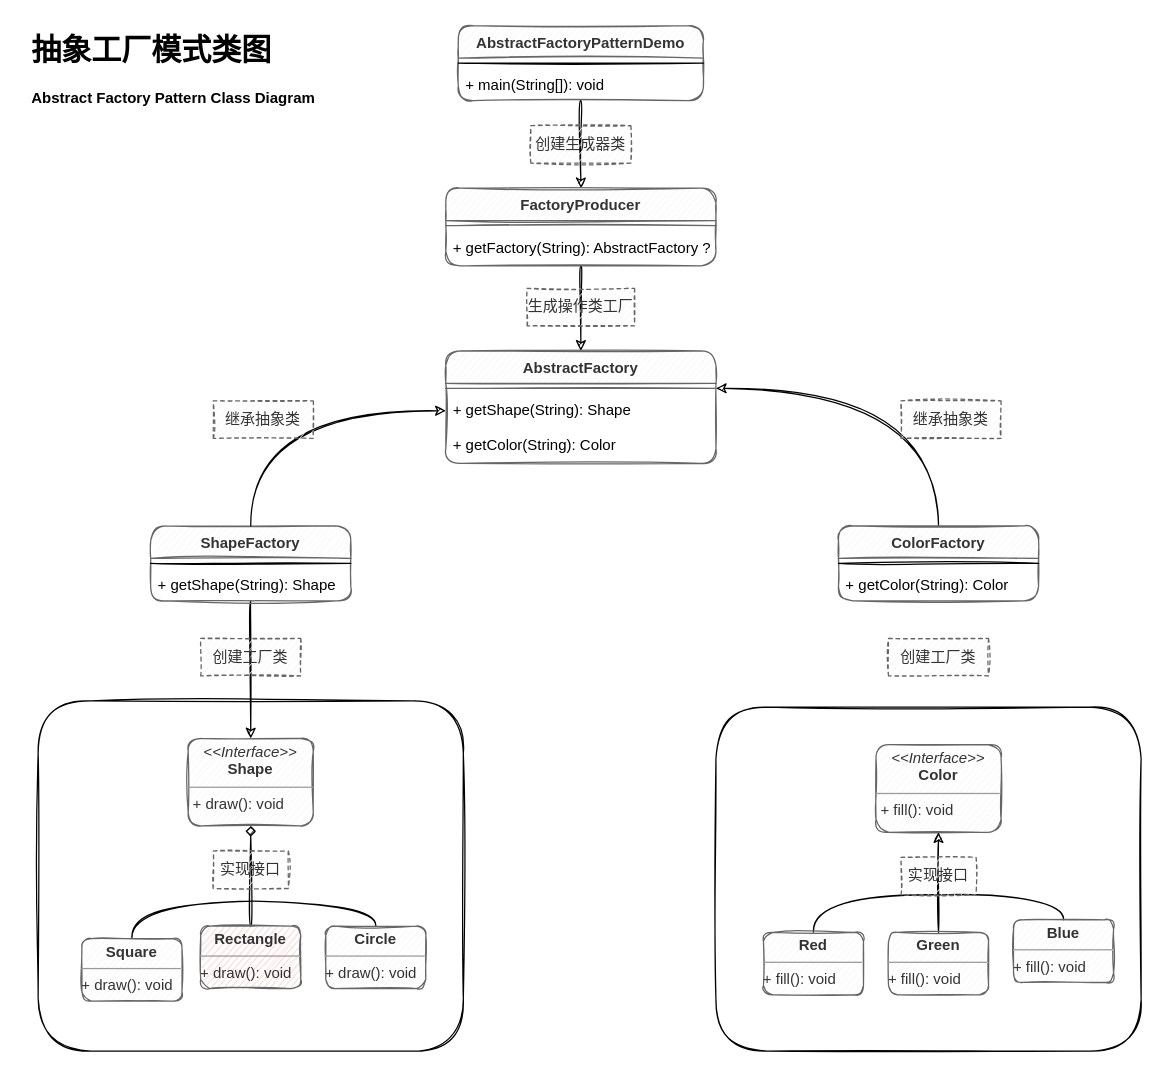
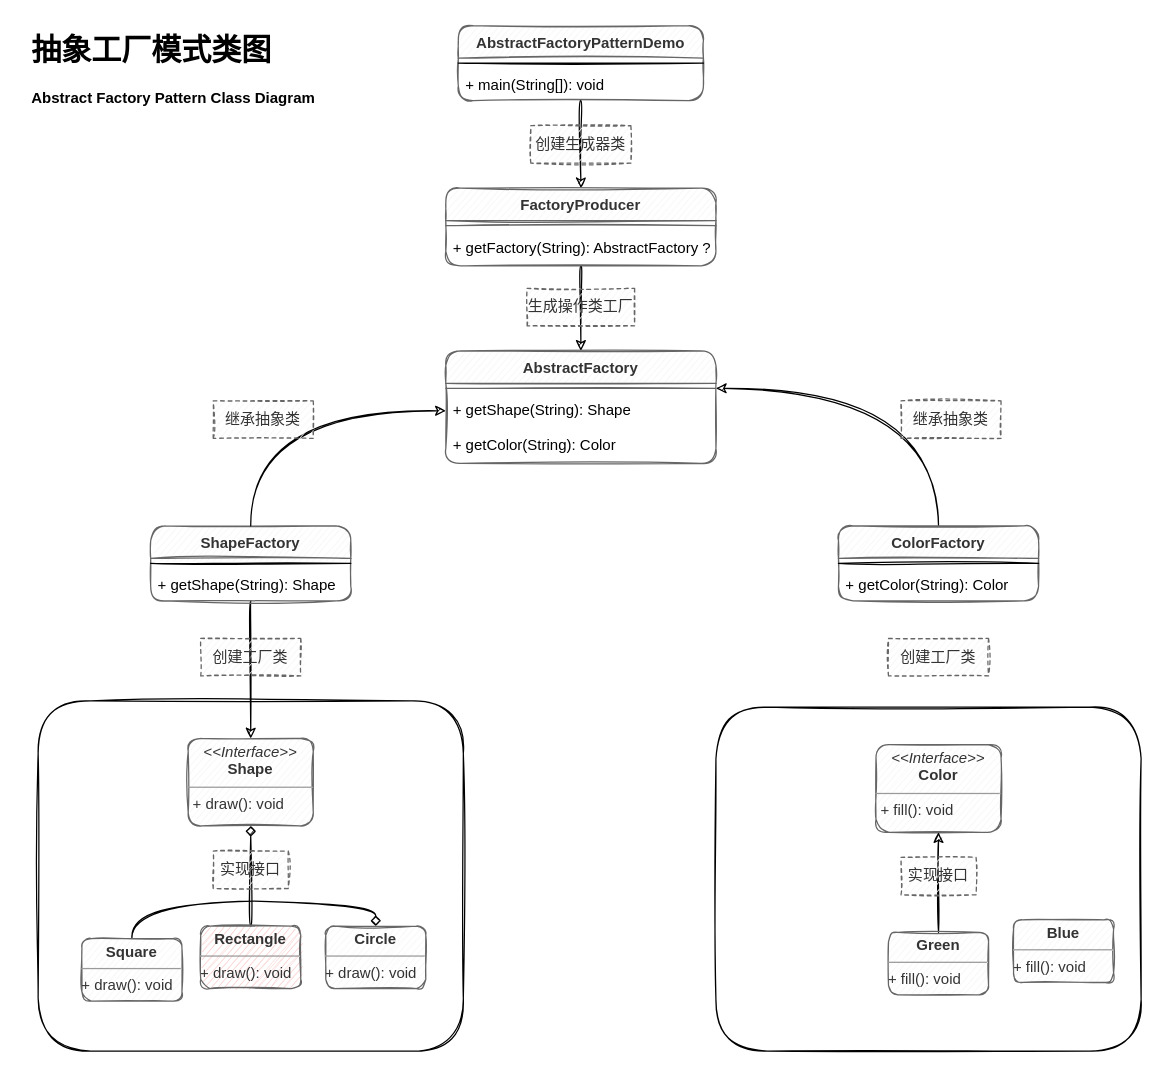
edge "Blue + fill(): void" -- "Red + fill(): void": removed
edge "Circle + draw(): void" -- "Square + draw(): void": arrowhead none -> diamond
node "Red + fill(): void": removed
